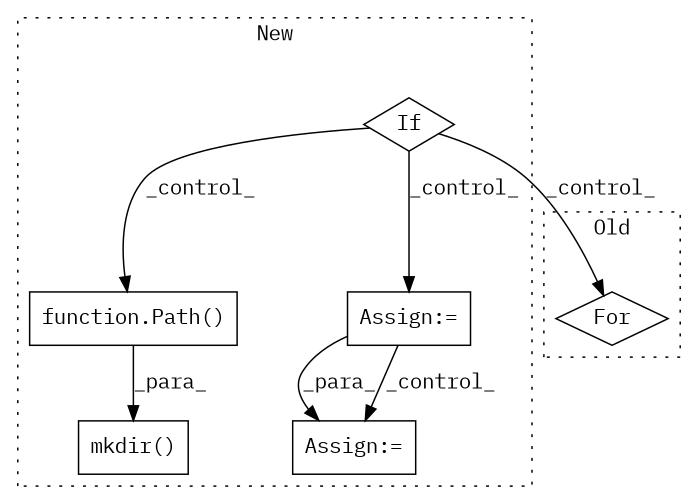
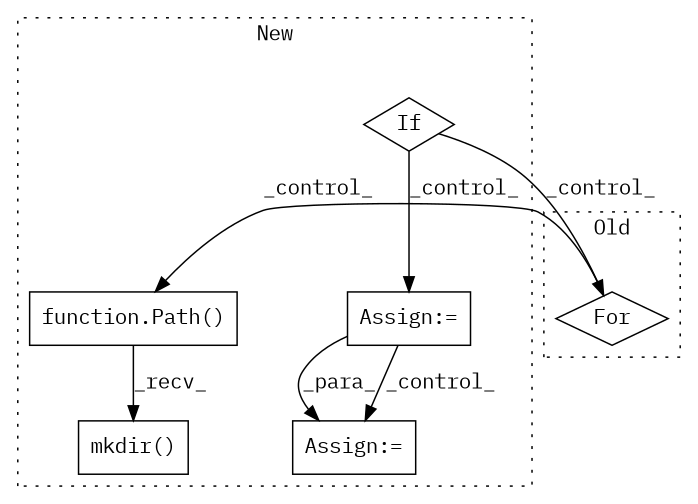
edge "If" -> "function.Path()": now "For" -> "function.Path()"
edge "function.Path()" -> "mkdir()": label "_para_" -> "_recv_"
